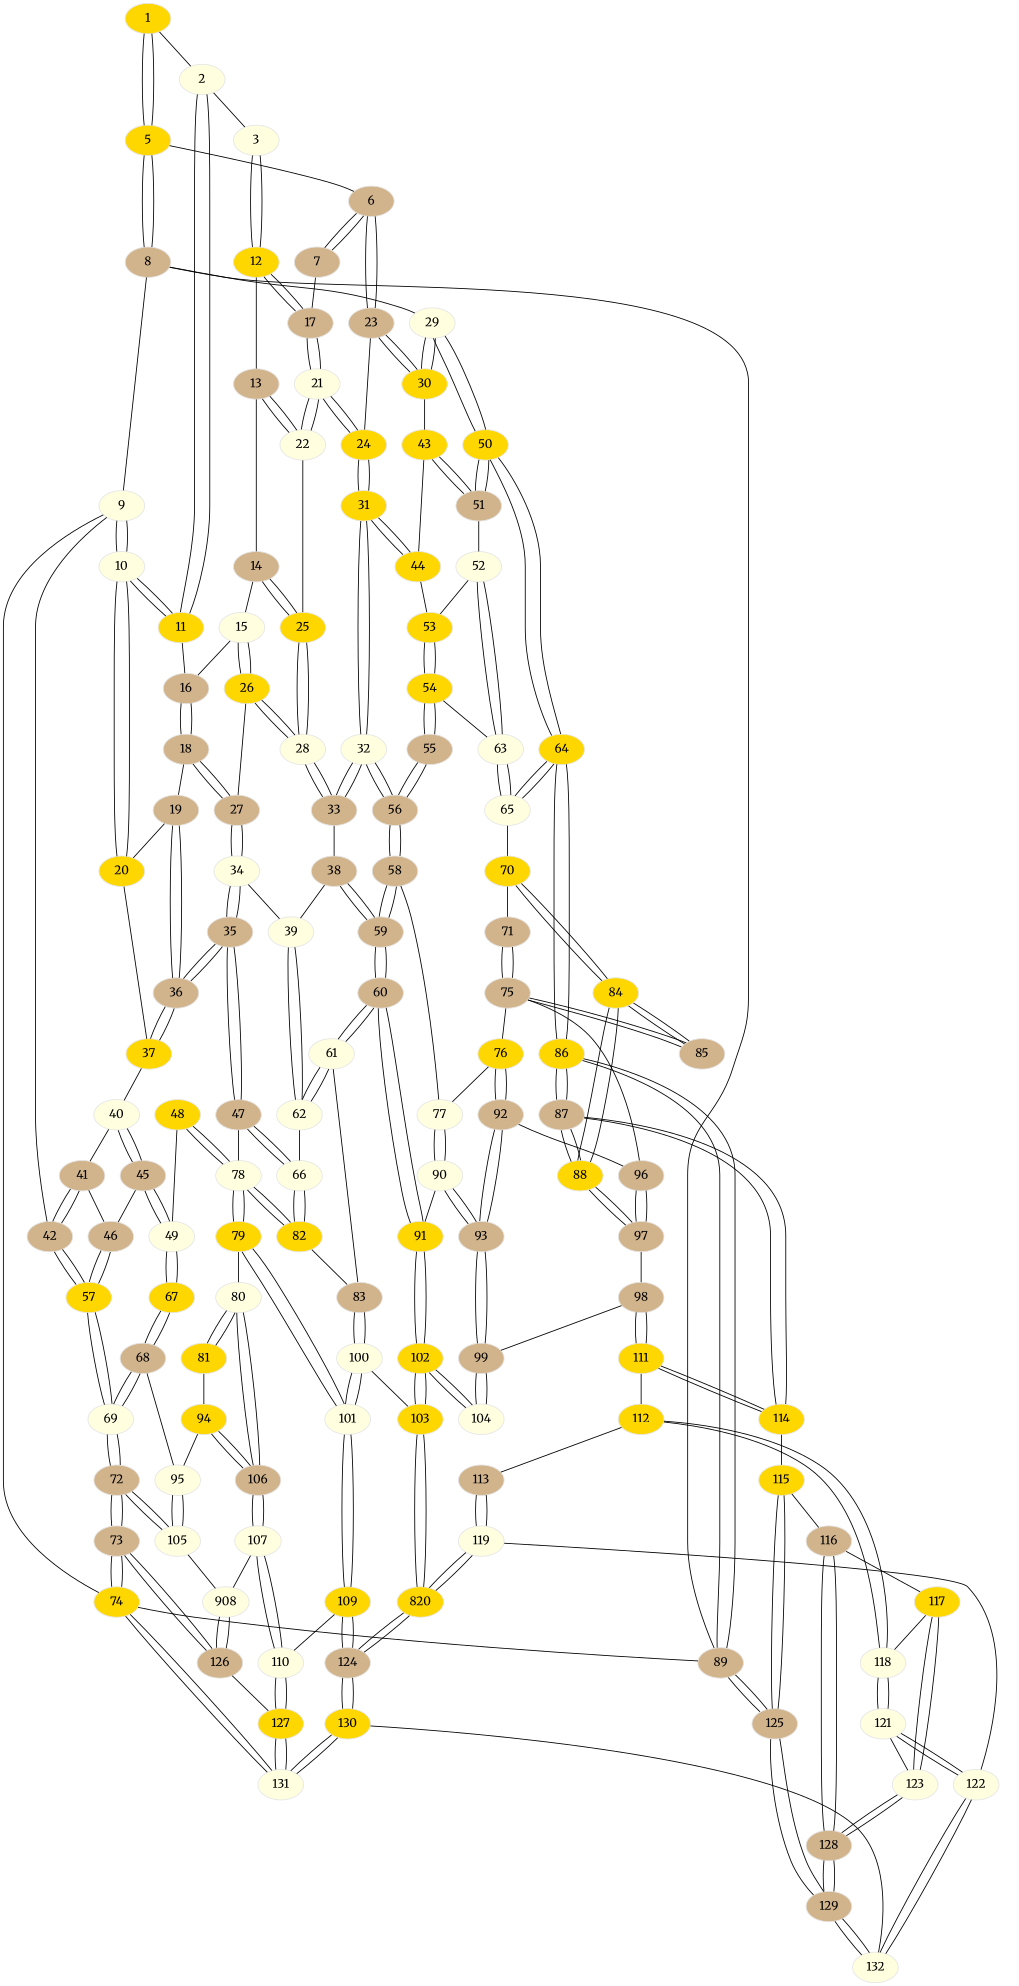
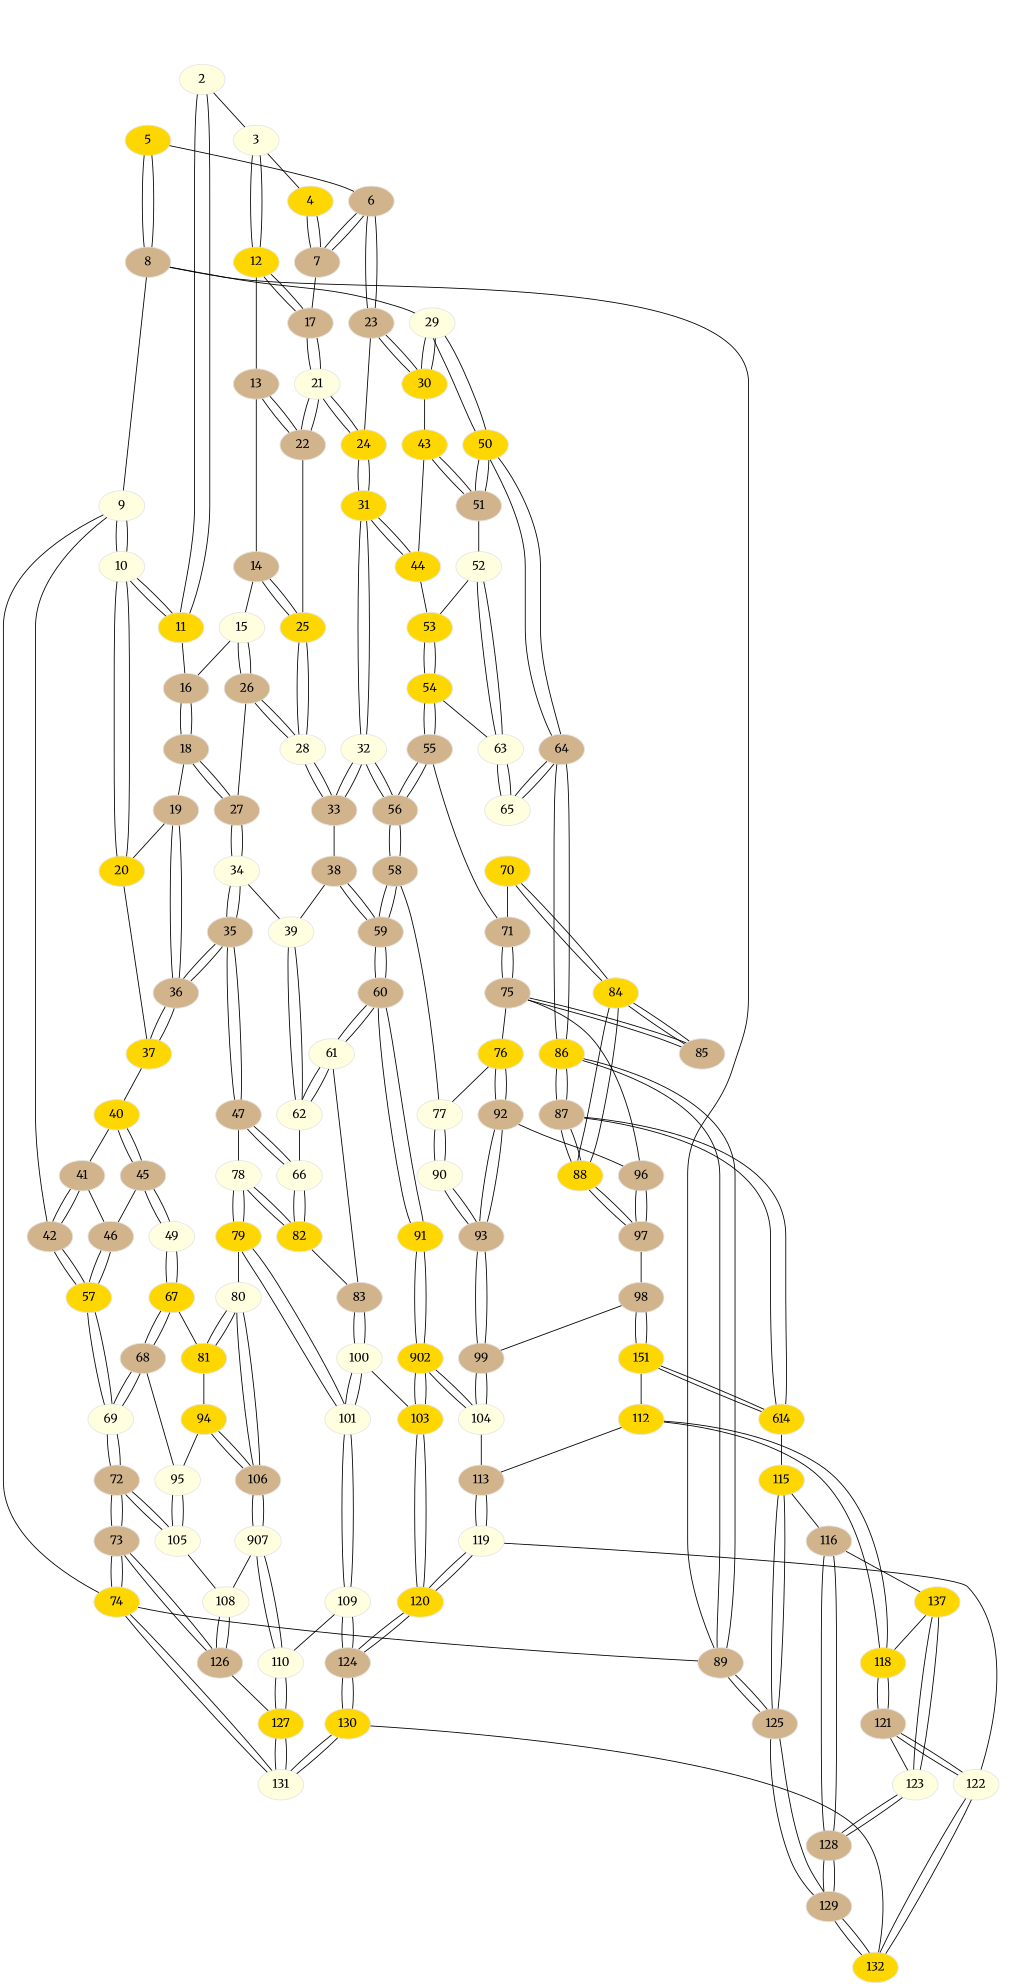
node "1": removed
node "4": added
node "22": fillcolor lightyellow -> tan
node "26": fillcolor gold -> tan
node "64": fillcolor gold -> tan
edge "65" -- "70": removed
edge "55" -- "71": added
node "40": fillcolor lightyellow -> gold
node "48": removed
edge "90" -- "91": removed
edge "67" -- "81": added
node "102": label "102" -> "902"
node "111": label "111" -> "151"
node "114": label "114" -> "614"
edge "104" -- "113": added
node "107": label "107" -> "907"
node "908": label "908" -> "108"
node "109": fillcolor gold -> lightyellow
node "820": label "820" -> "120"
node "117": label "117" -> "137"
node "118": fillcolor lightyellow -> gold
node "121": fillcolor lightyellow -> tan
node "132": fillcolor lightyellow -> gold
